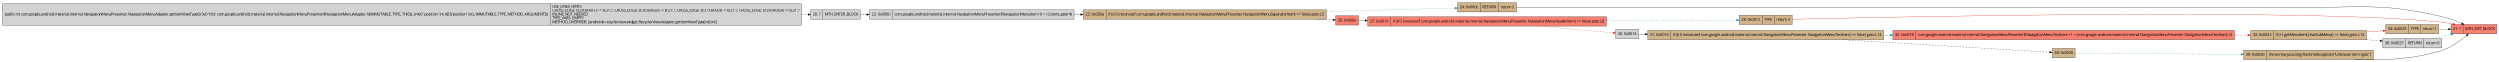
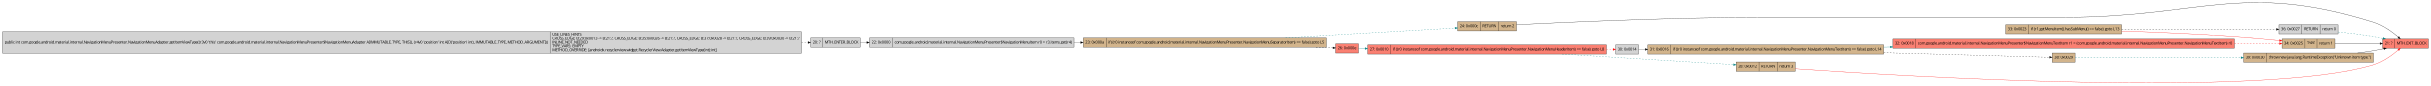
node "28: 0x0012": text "TYPE" -> "RETURN"
edge "26: 0x000e" -> "27: 0x0010": color black -> teal
edge "32: 0x0018" -> "33: 0x0023": now "32: 0x0018" -> "34: 0x0025"
